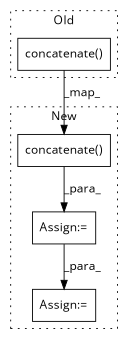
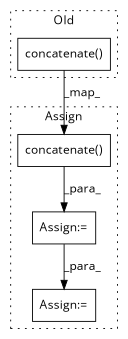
cluster "New": label "New" -> "Assign"
